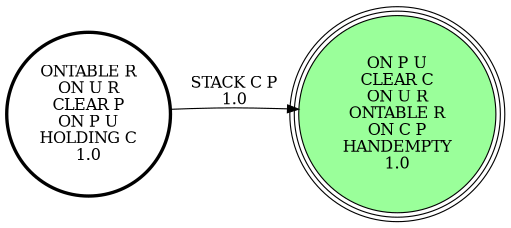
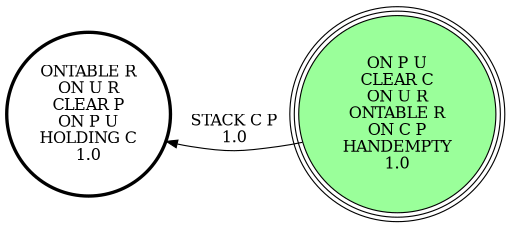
edge "ONTABLE R ON U R CLEAR P ON P U HOLDING C 1.0" -> "ON P U CLEAR C ON U R ONTABLE R ON C P HANDEMPTY 1.0": reversed
